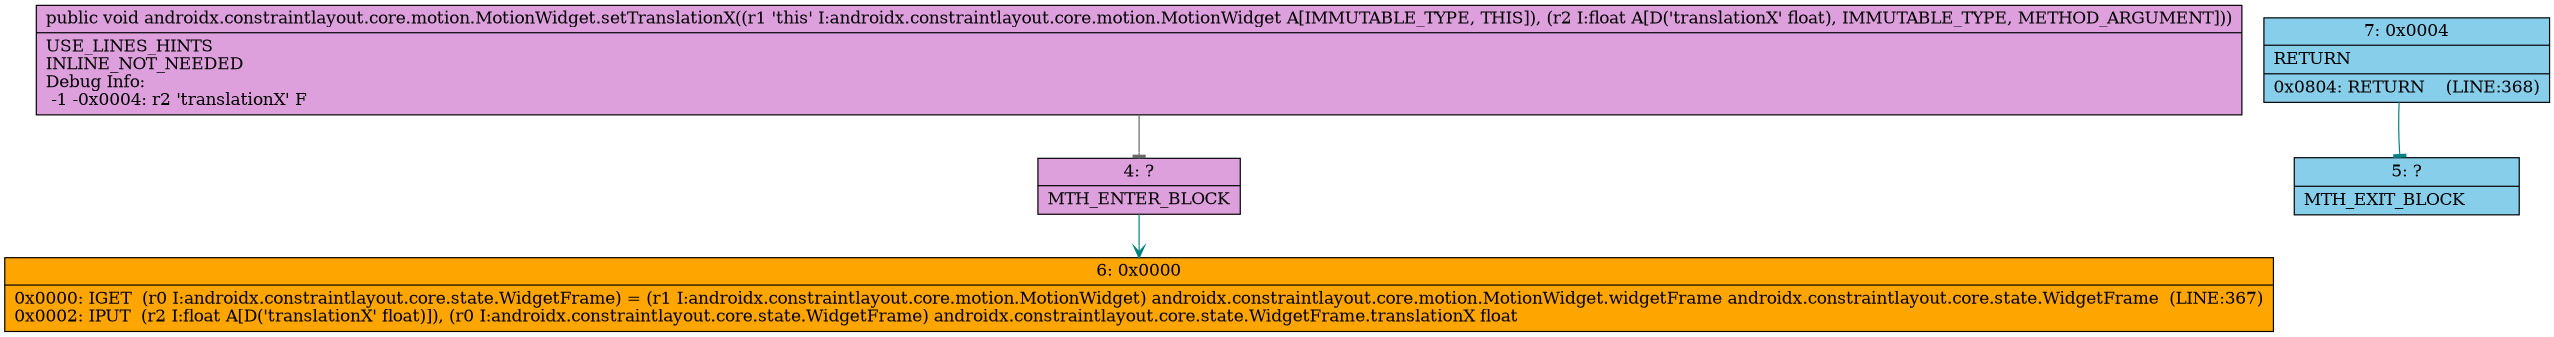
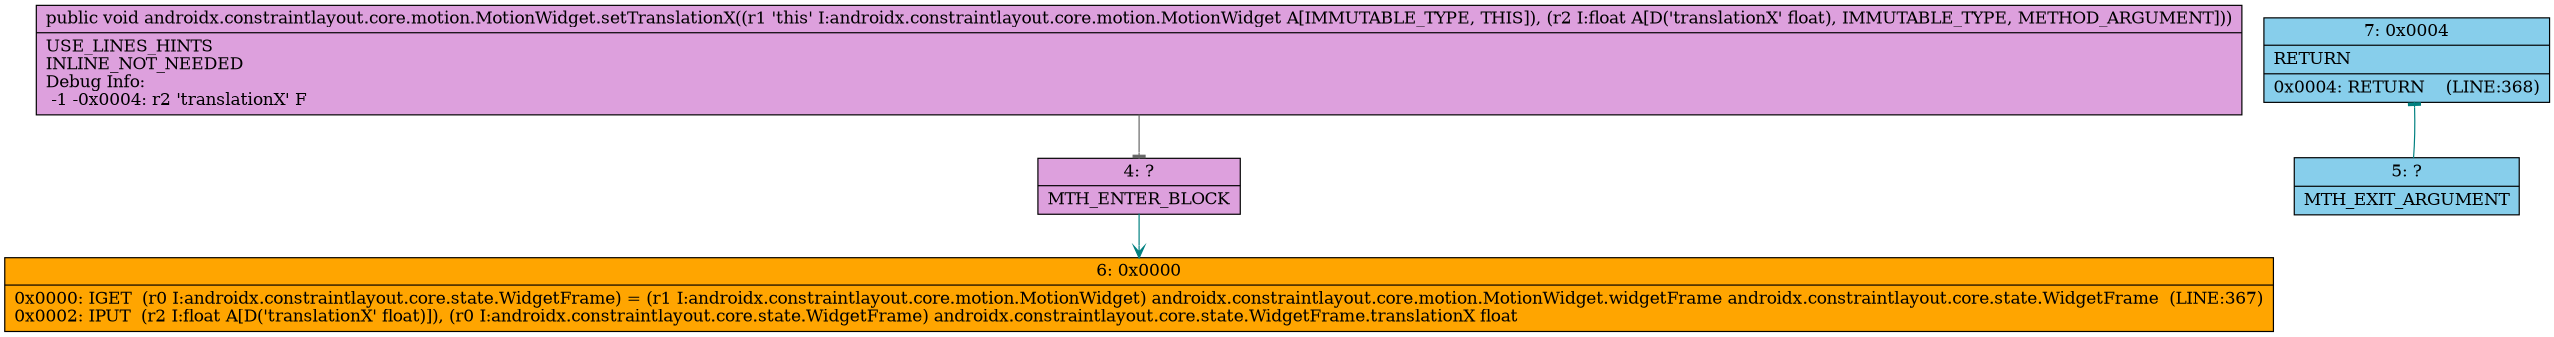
node "7: 0x0004": text "0x0804: RETURN    (LINE:368)" -> "0x0004: RETURN    (LINE:368)"
edge "7: 0x0004" -> "5: ?": reversed
node "5: ?": text "MTH_EXIT_BLOCK" -> "MTH_EXIT_ARGUMENT"
